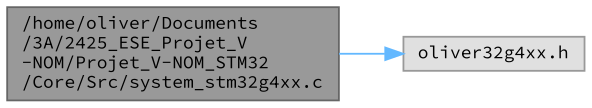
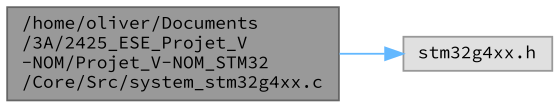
node "oliver32g4xx.h": label "oliver32g4xx.h" -> "stm32g4xx.h"
